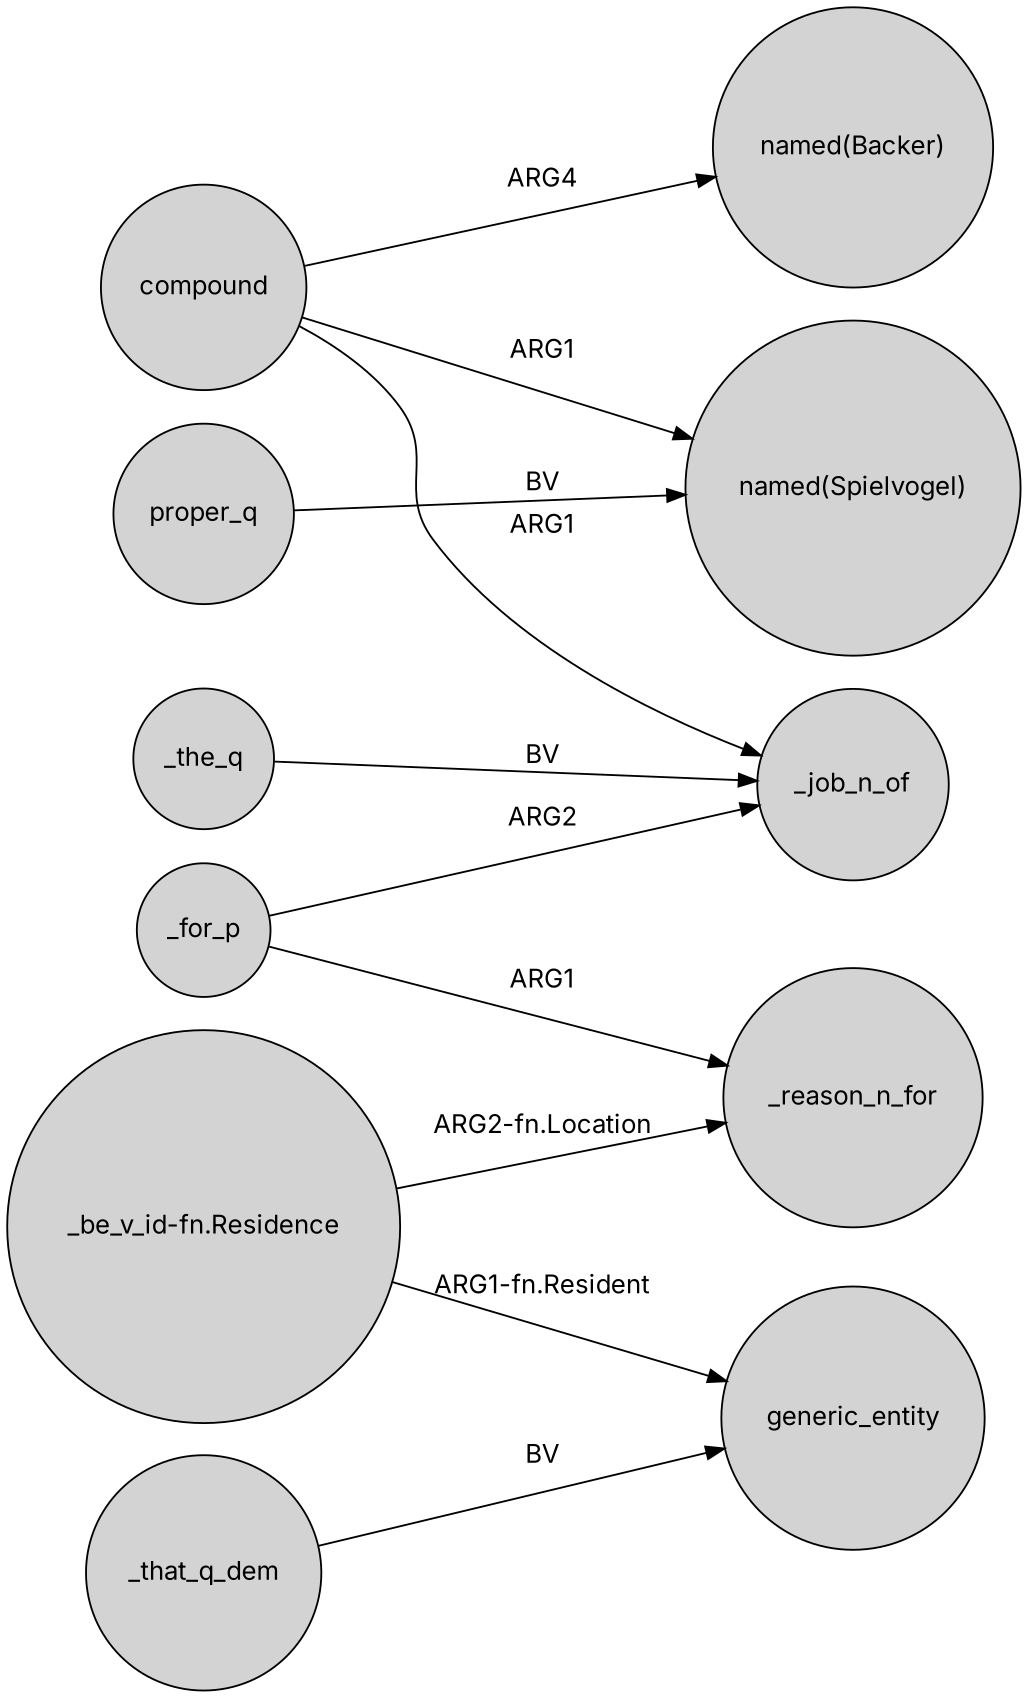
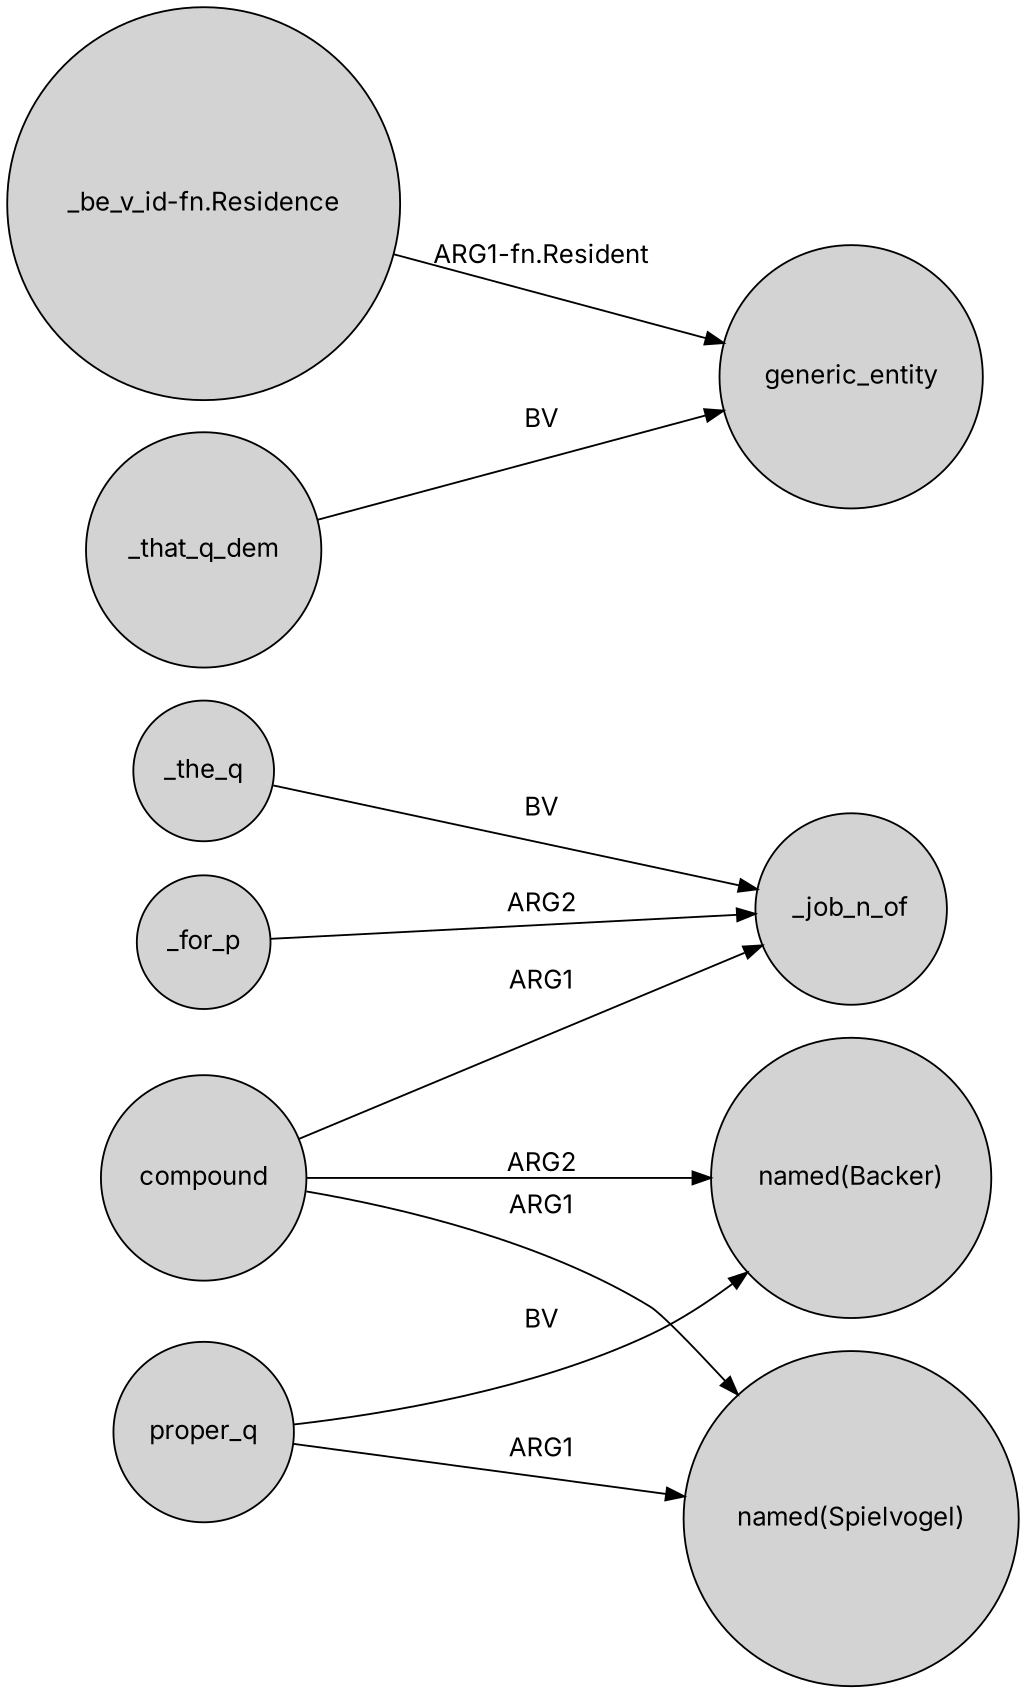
edge "compound" -> "named(Backer)": label "ARG4" -> "ARG2"
edge "proper_q" -> "named(Spielvogel)": label "BV" -> "ARG1"
node "_reason_n_for": removed
edge "proper_q" -> "named(Backer)": added, label "BV"
